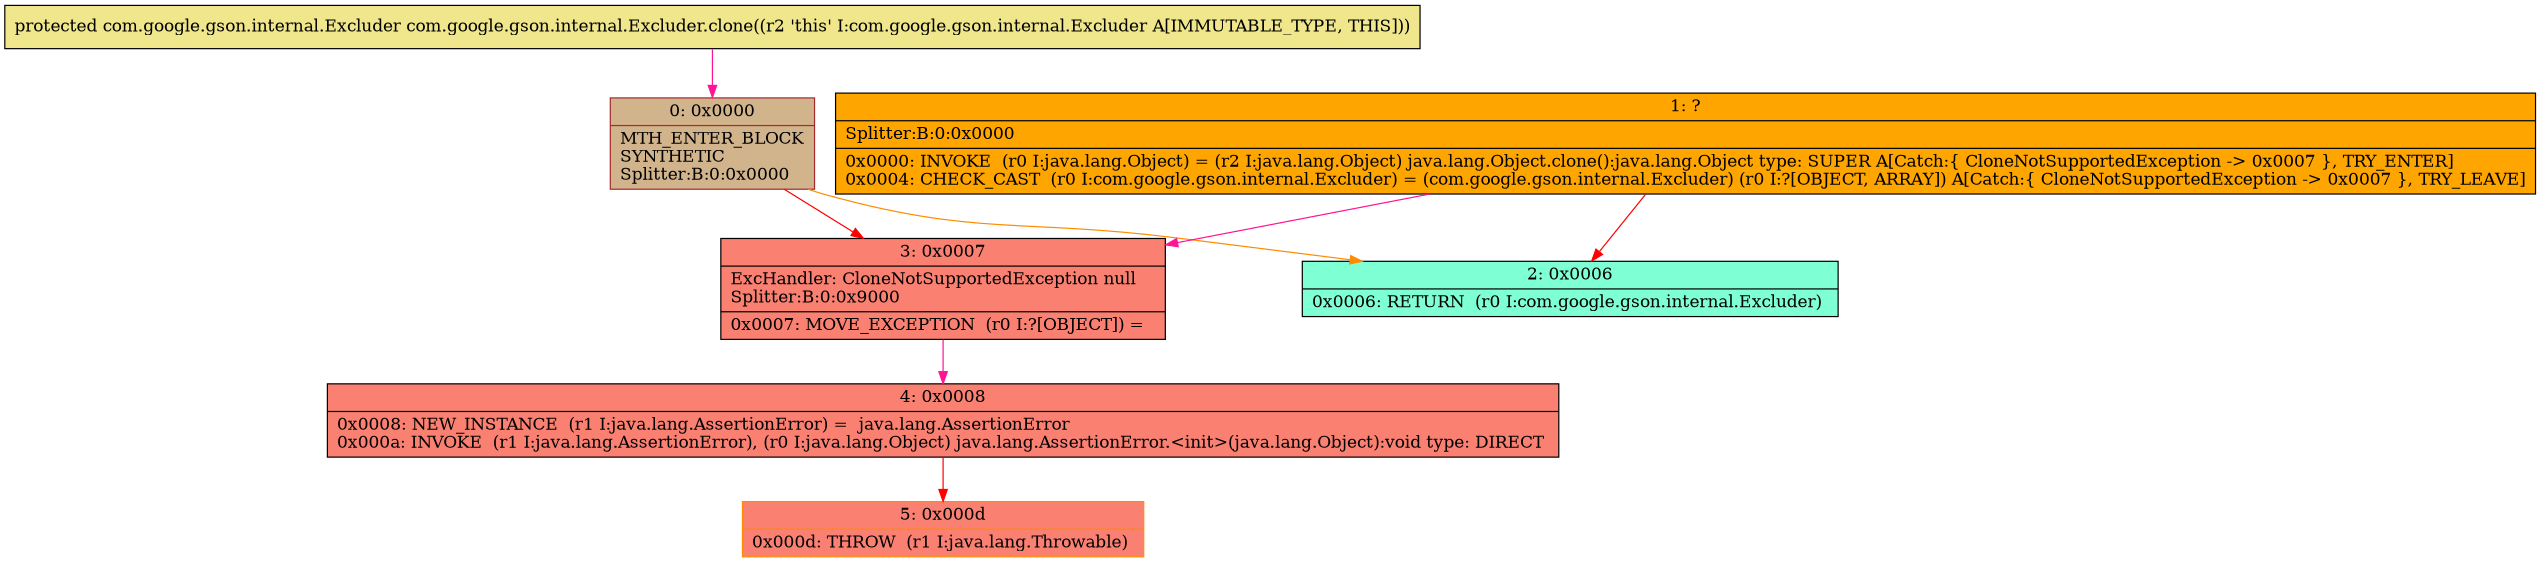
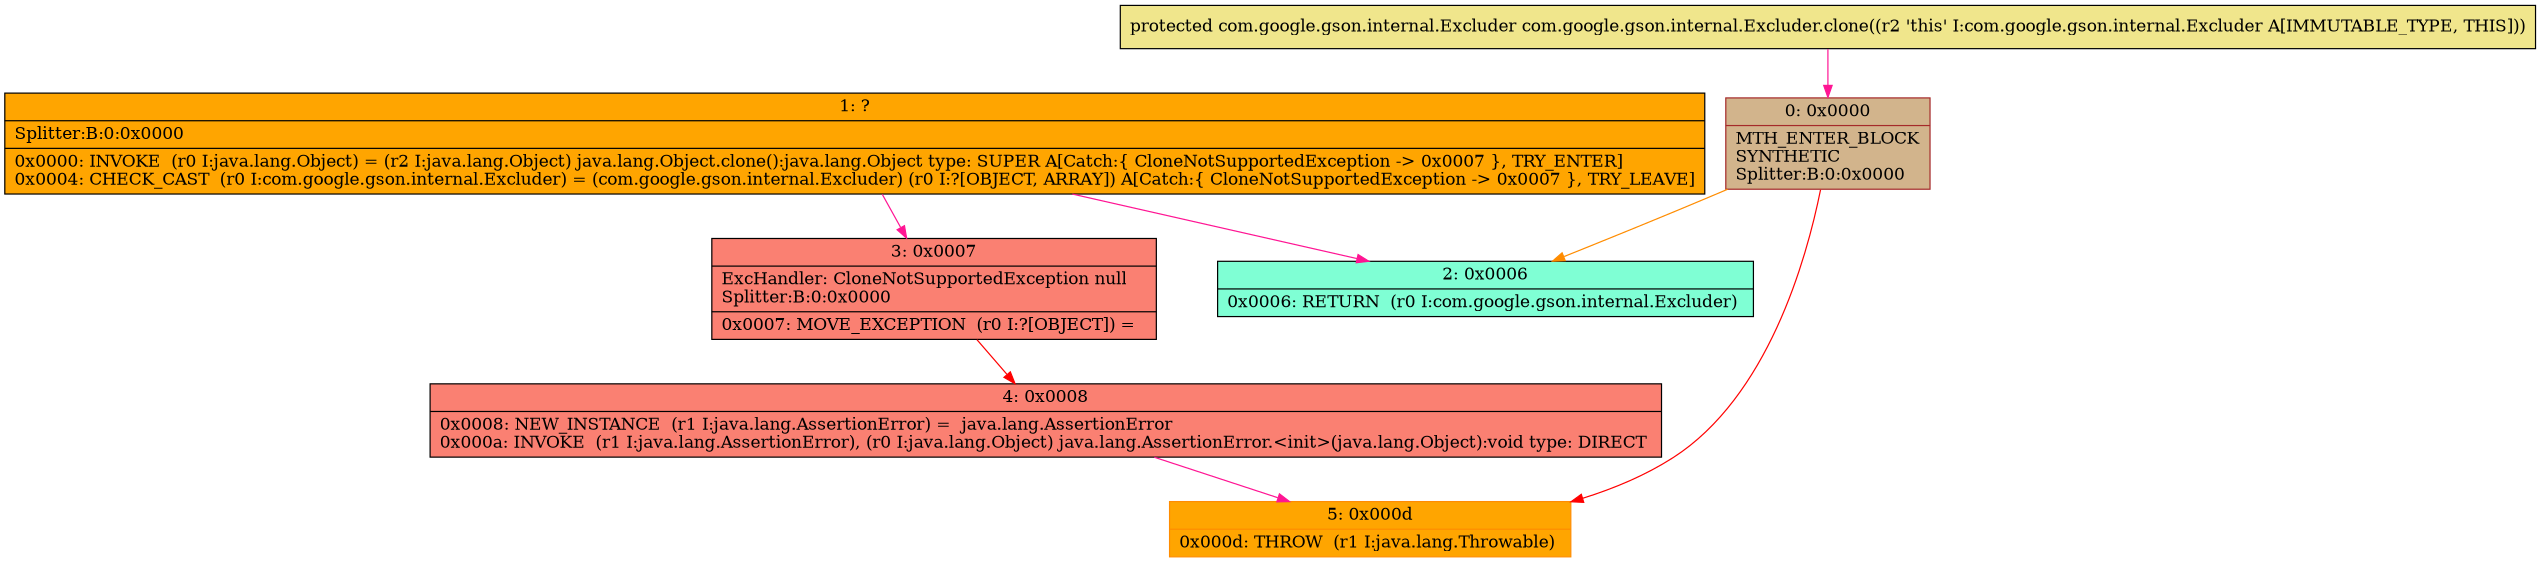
edge "0: 0x0000" -> "3: 0x0007": now "0: 0x0000" -> "5: 0x000d"
edge "1: ?" -> "2: 0x0006": color red -> deeppink
node "3: 0x0007": text "Splitter:B:0:0x9000" -> "Splitter:B:0:0x0000"
edge "3: 0x0007" -> "4: 0x0008": color deeppink -> red
edge "4: 0x0008" -> "5: 0x000d": color red -> deeppink
node "5: 0x000d": fillcolor salmon -> orange
